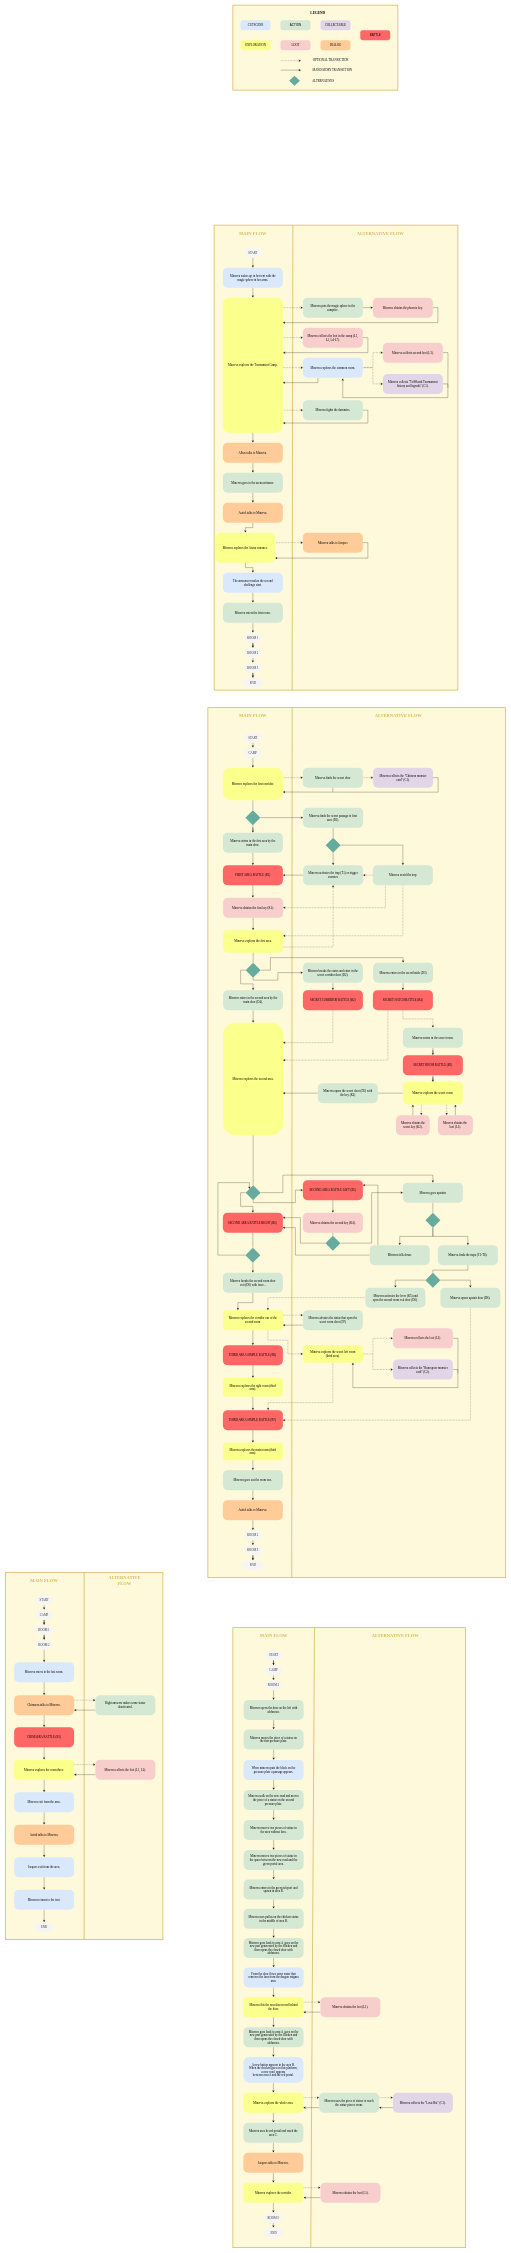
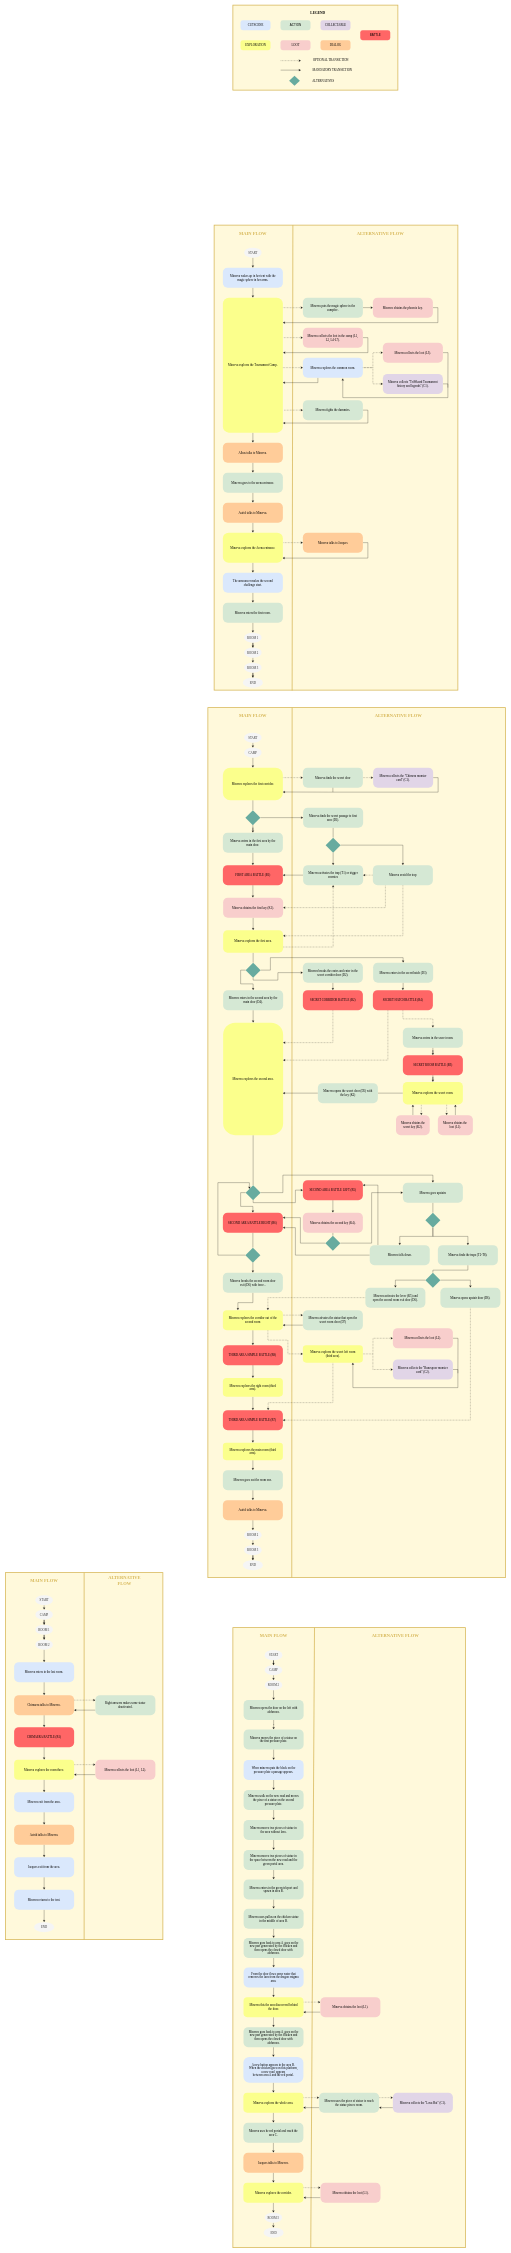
node "Minerva collects second loot (L3).": label "Minerva collects second loot (L3)." -> "Minerva collects the loot (L3)."
node "Minerva explores the Arena entrance.": moved (245, 548) -> (253, 548)
